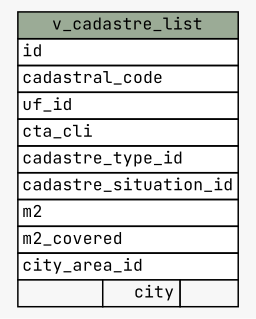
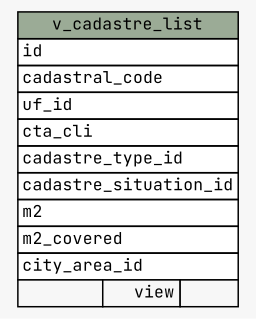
node "v_cadastre_list": text "city" -> "view"
